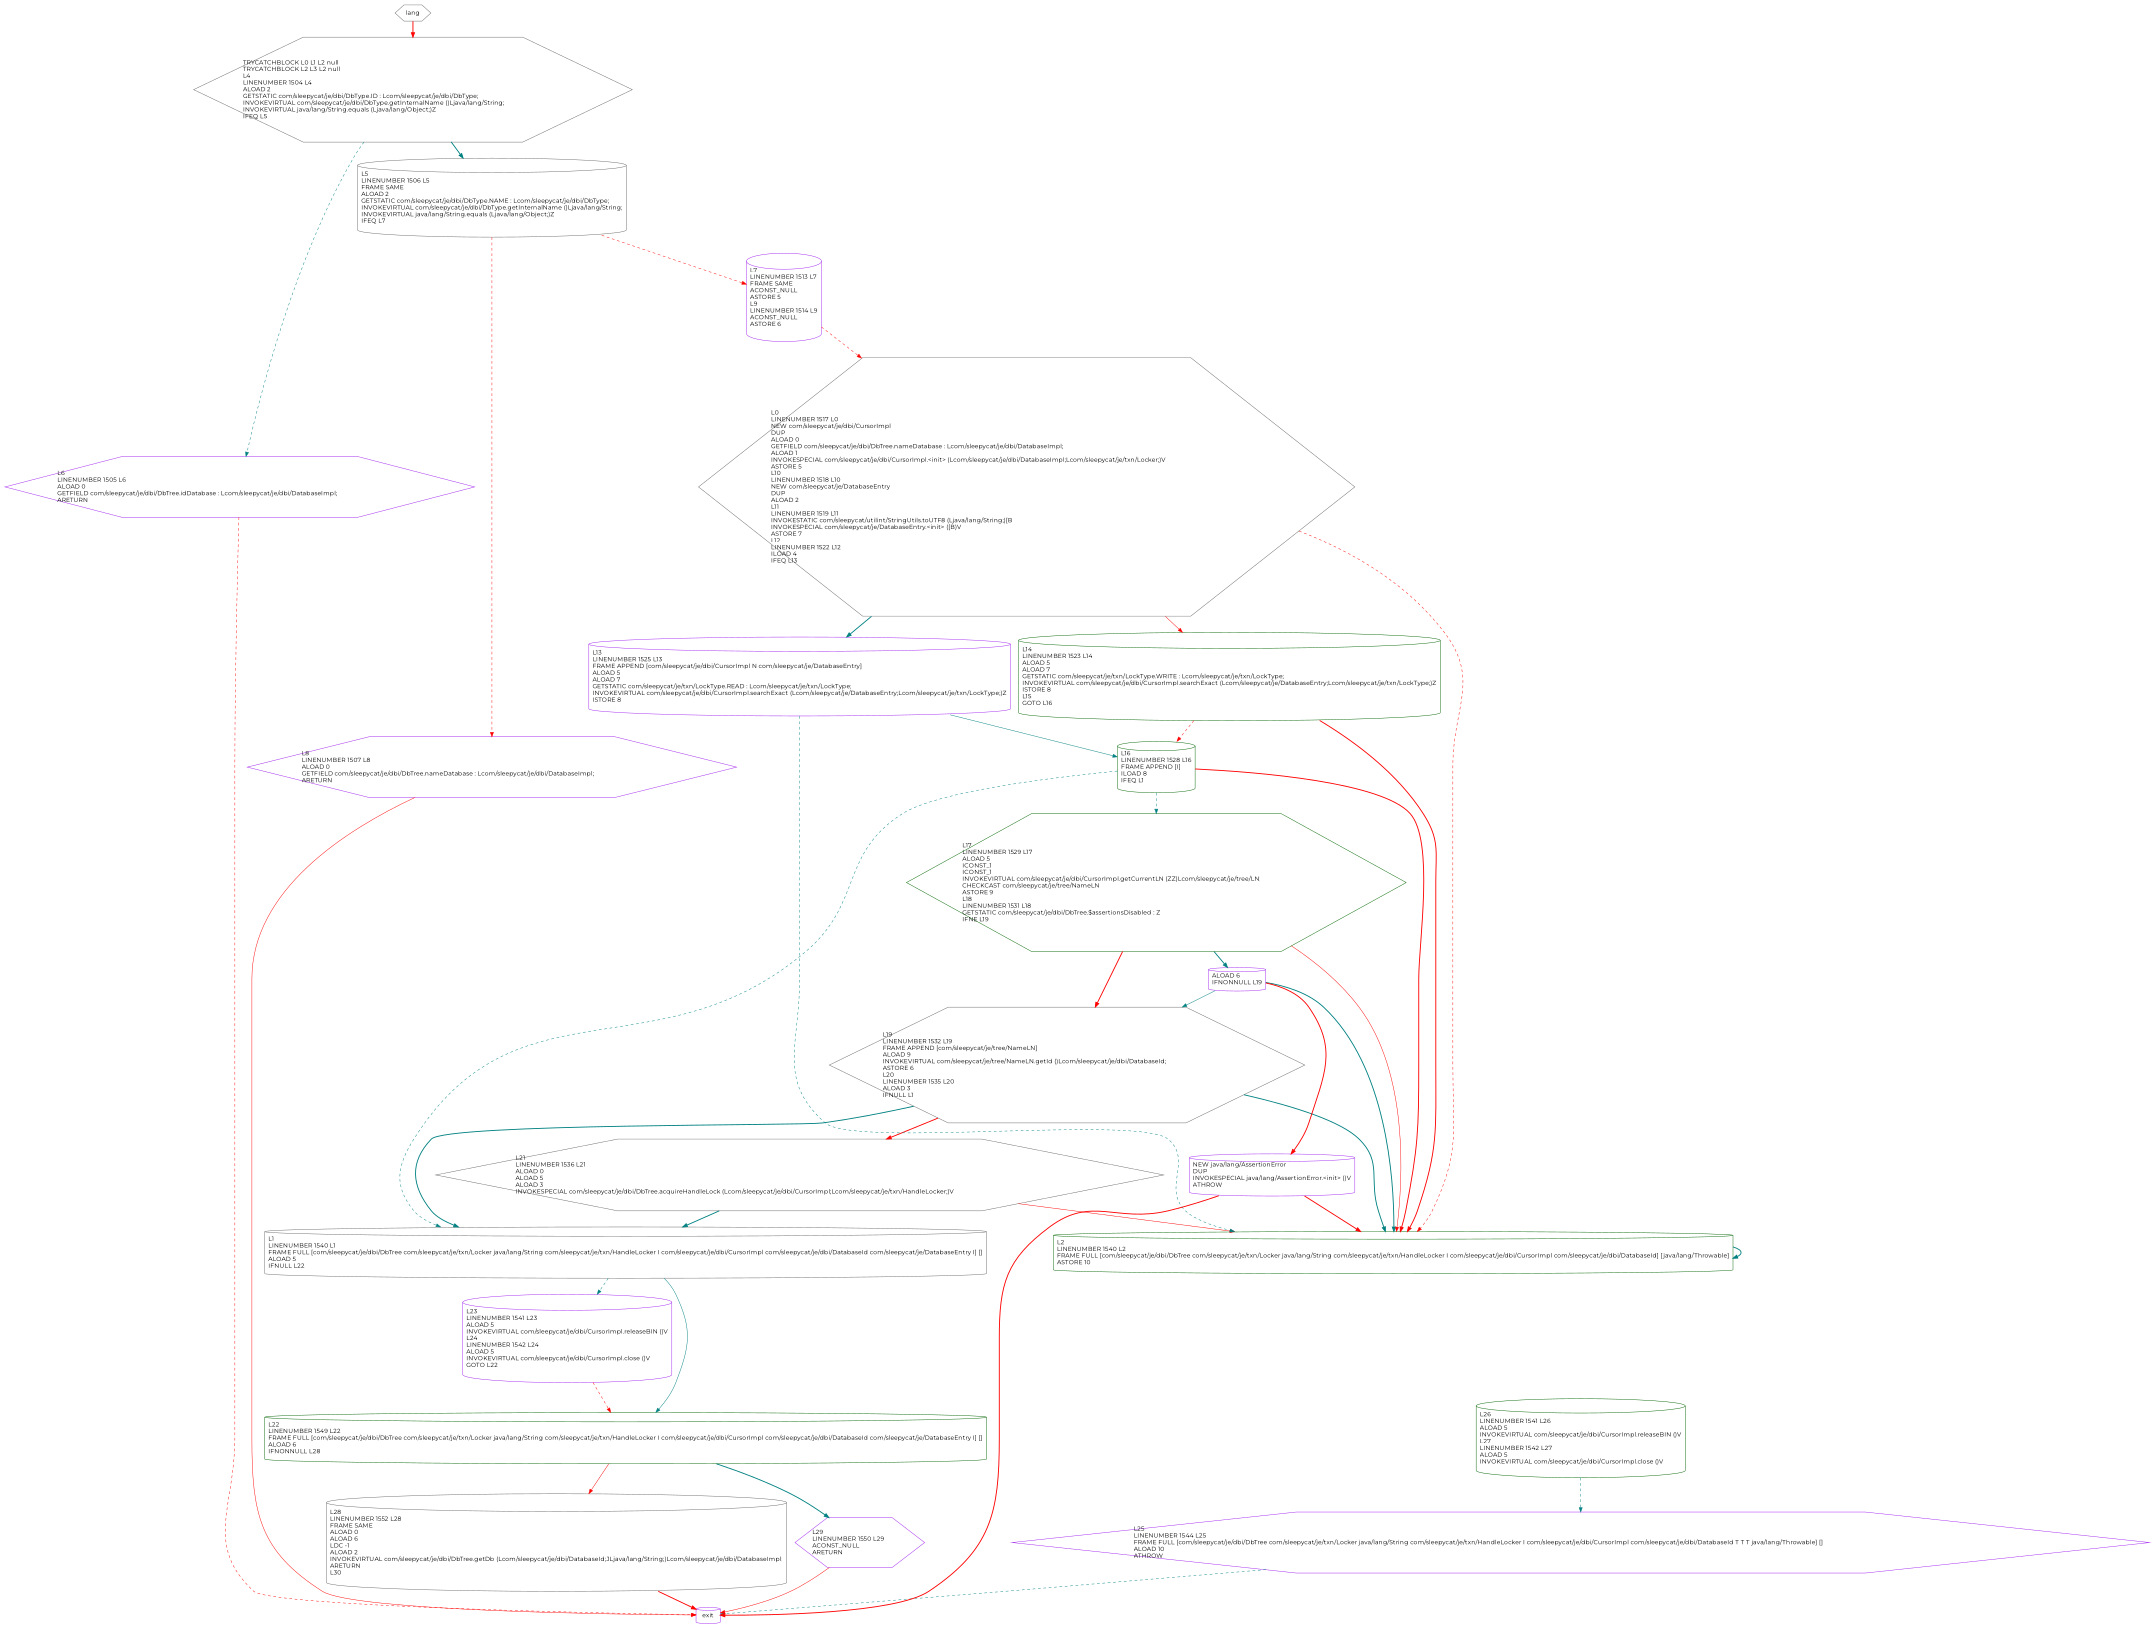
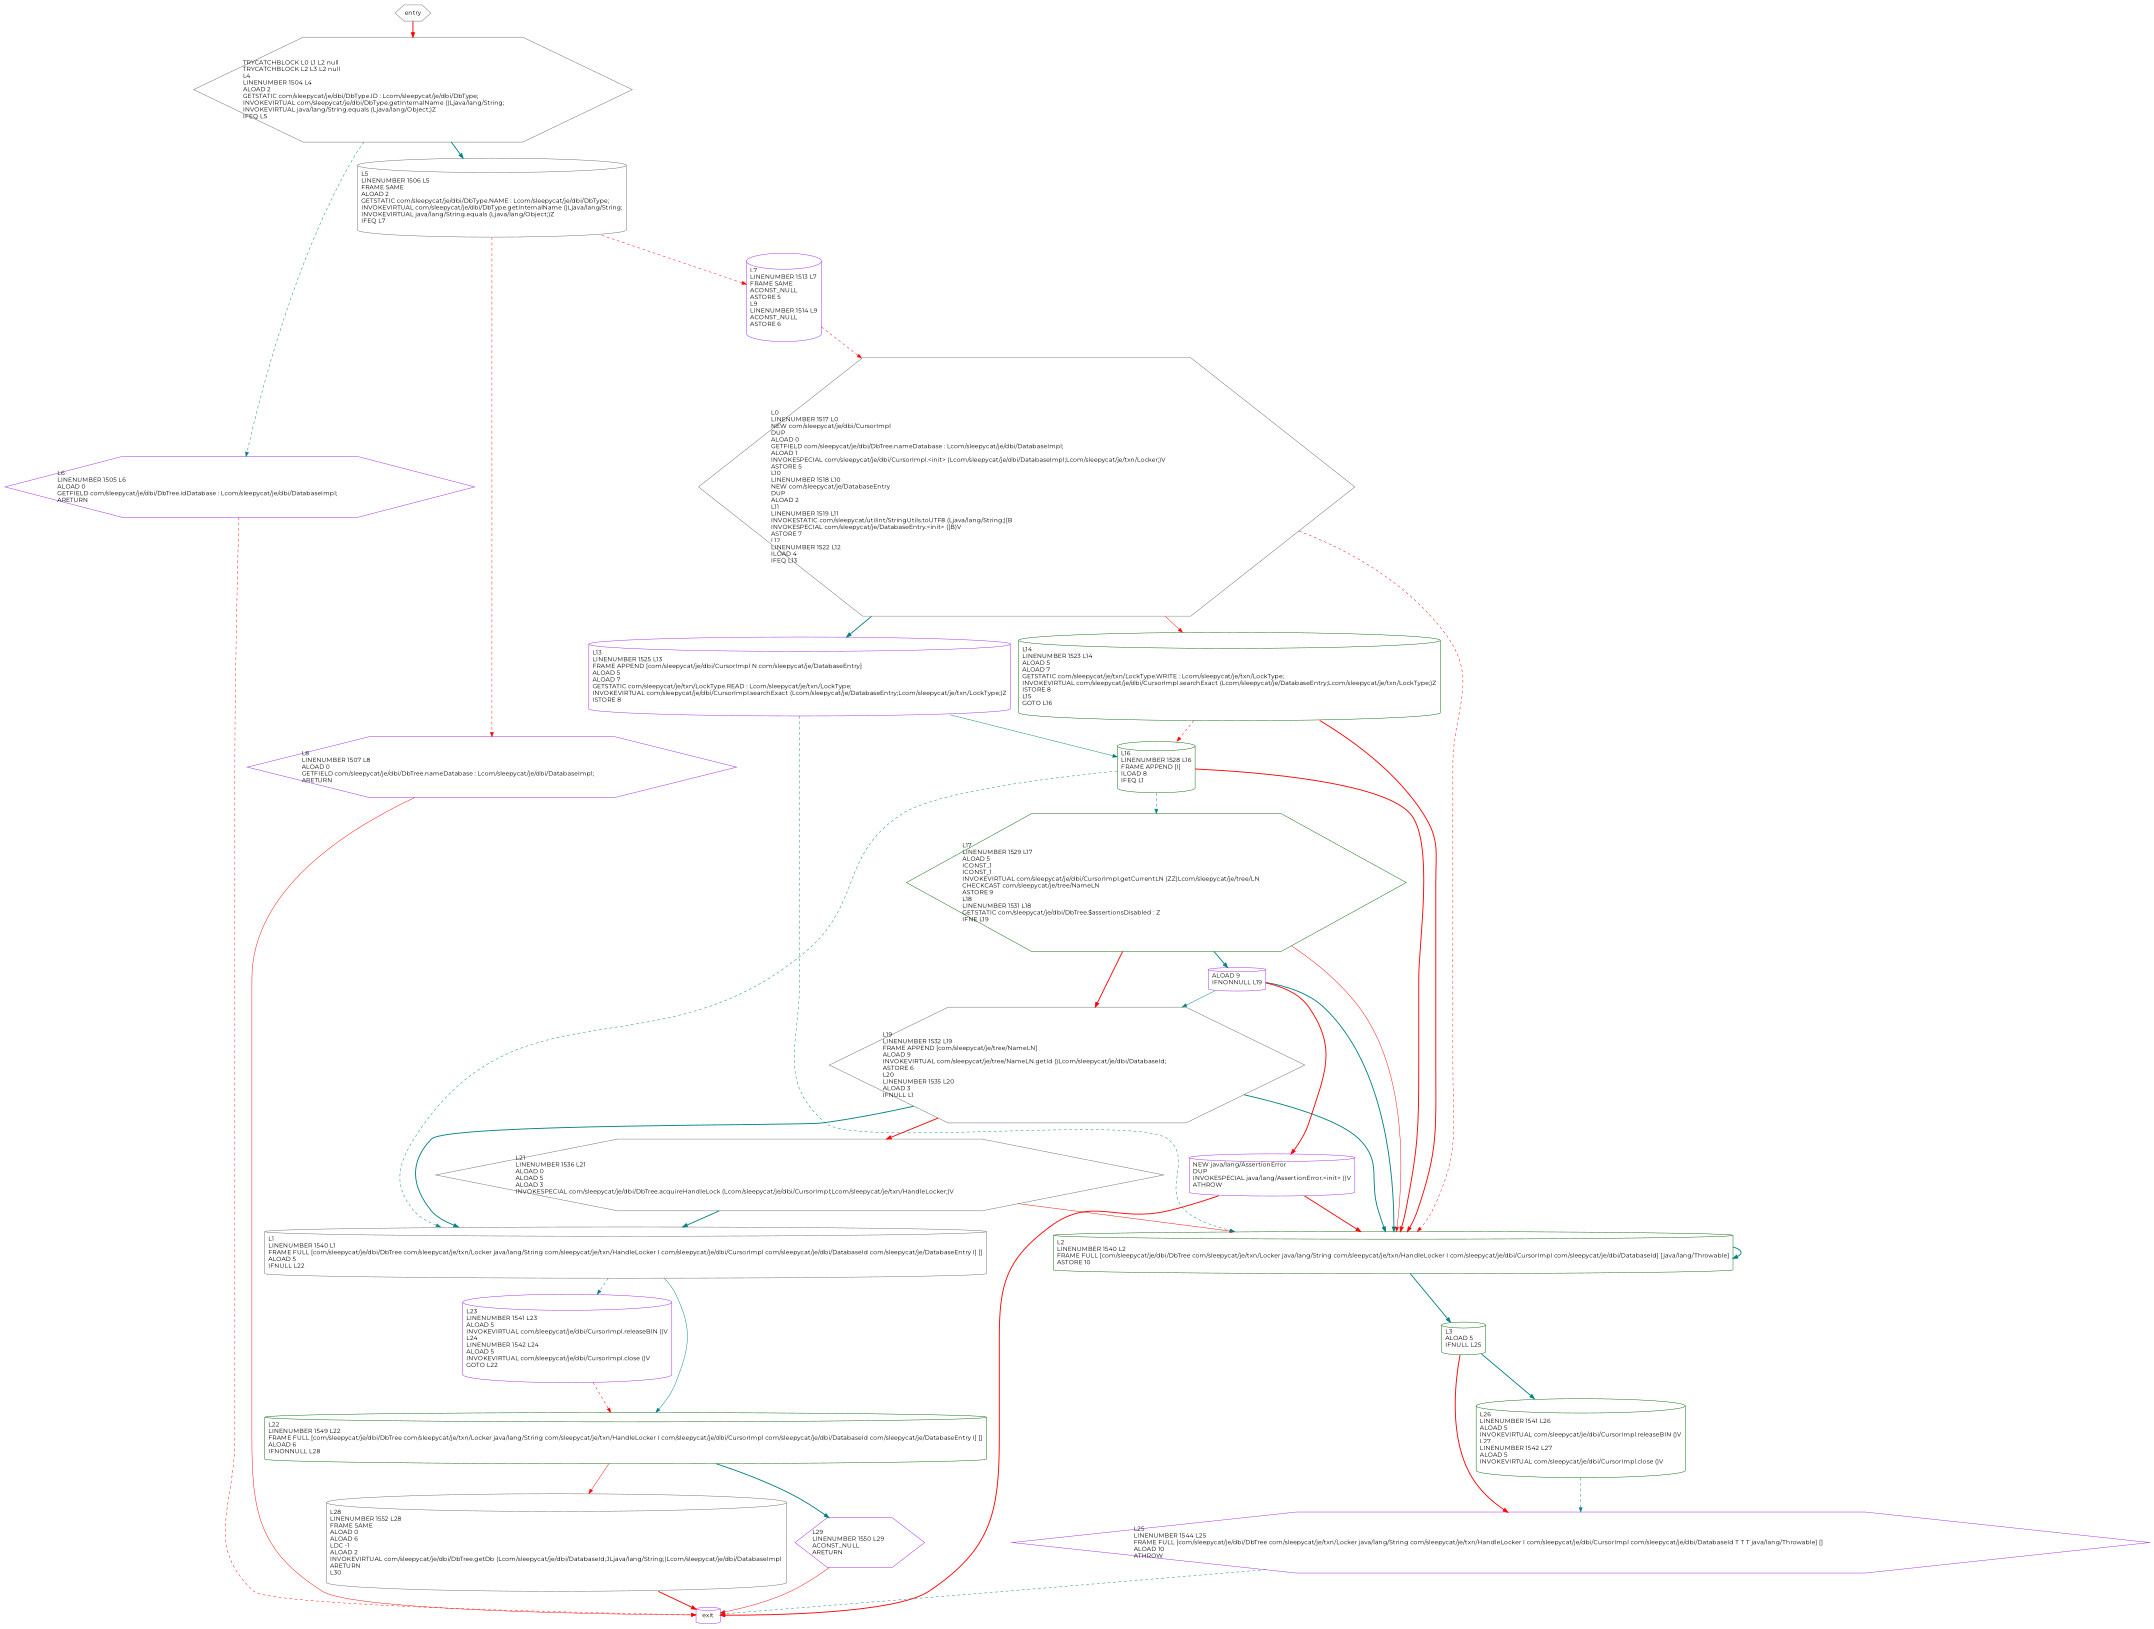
node "lang": label "lang" -> "entry"
node "ALOAD 6 IFNONNULL L19": label "ALOAD 6 IFNONNULL L19" -> "ALOAD 9 IFNONNULL L19"
node "L3 ALOAD 5 IFNULL L25": added
